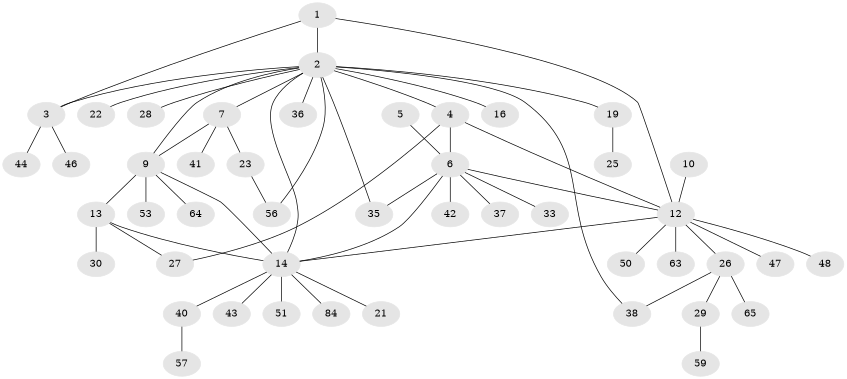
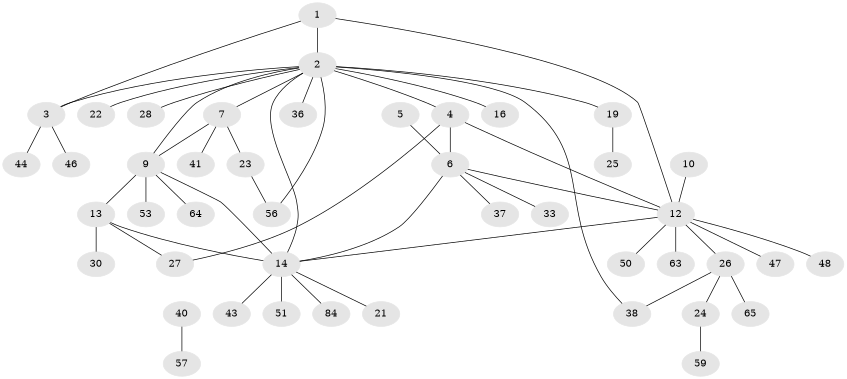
node "35": removed
node "42": removed
edge "14" -- "40": removed
node "29": label "29" -> "24"
